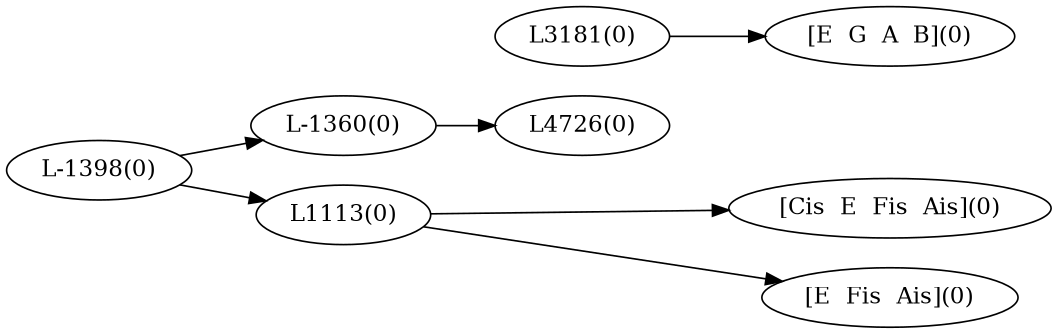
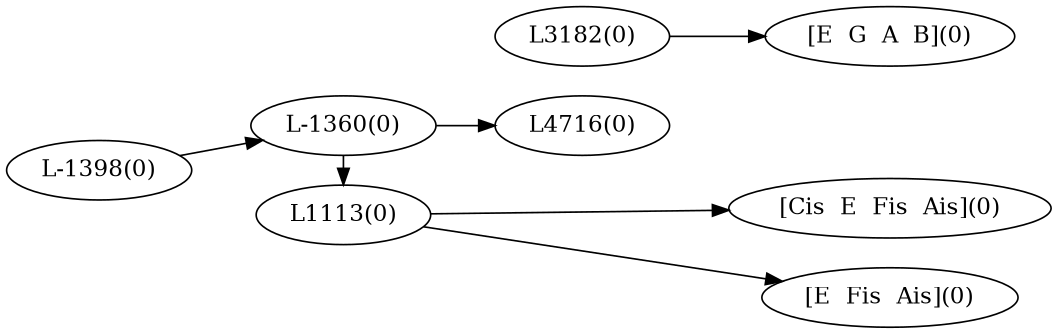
node "L3181(0)": label "L3181(0)" -> "L3182(0)"
node "L4726(0)": label "L4726(0)" -> "L4716(0)"
edge "L-1398(0)" -> "L1113(0)": now "L-1360(0)" -> "L1113(0)"
